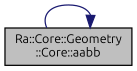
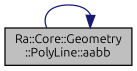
node "Ra::Core::Geometry ::Core::aabb": label "Ra::Core::Geometry ::Core::aabb" -> "Ra::Core::Geometry ::PolyLine::aabb"
